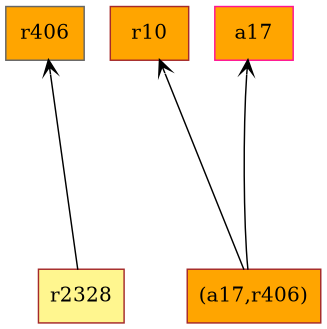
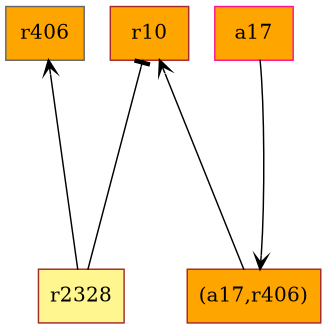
edge "r2328" -> "r10": added
edge "(a17,r406)" -> "a17": reversed
